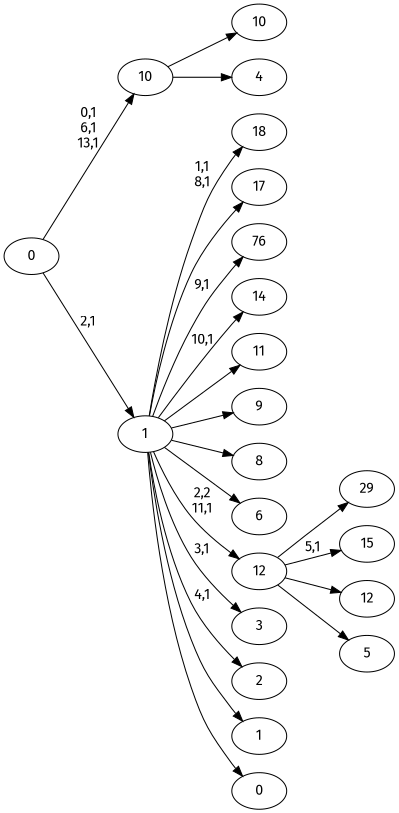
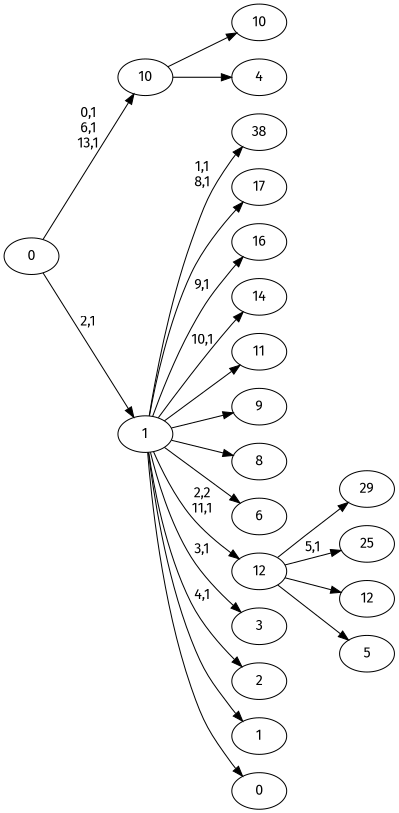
node "18": label "18" -> "38"
node "76": label "76" -> "16"
node "15": label "15" -> "25"
